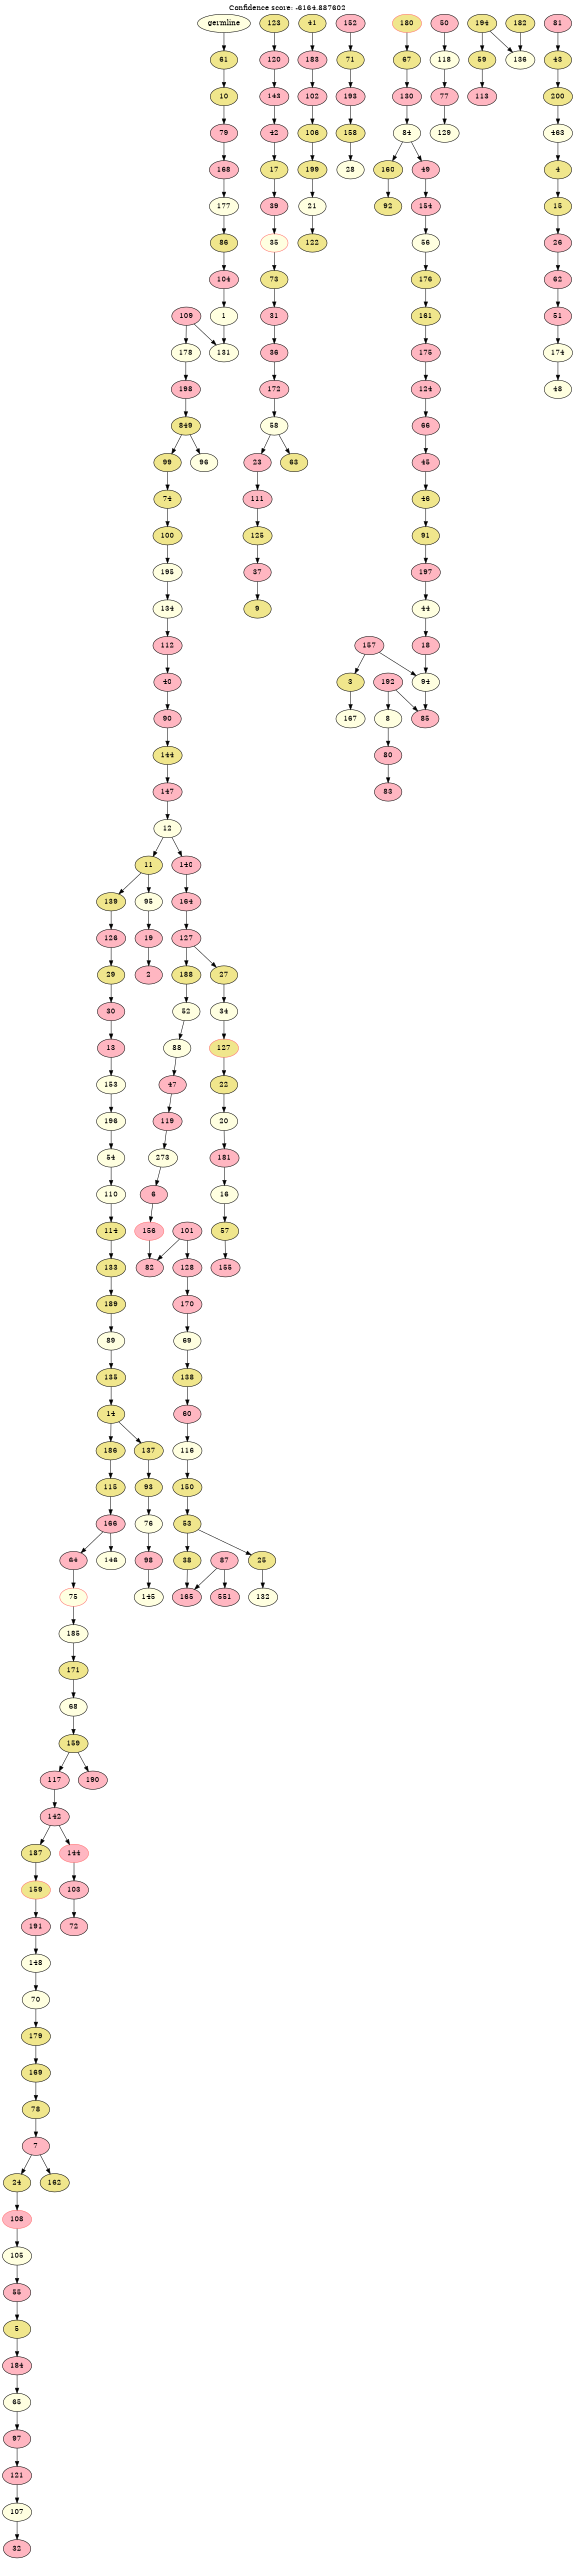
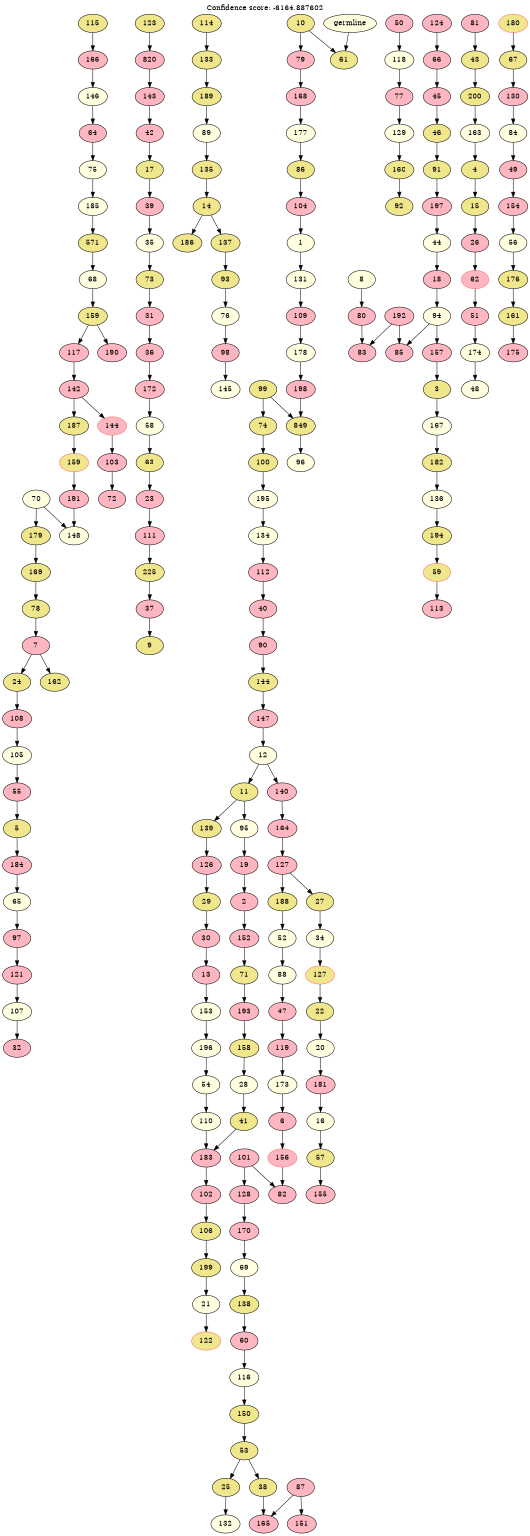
edge "194" -> "136": reversed
node "120": label "120" -> "820"
node "59": color black -> indianred1
edge "61" -> "10": reversed
node "463": label "463" -> "163"
edge "84" -> "160": now "129" -> "160"
node "35": color indianred1 -> black
node "122": color black -> indianred1
node "62": color black -> indianred1
edge "109" -> "131": reversed
edge "175" -> "124": removed
edge "849" -> "99": reversed
edge "58" -> "23": now "63" -> "23"
edge "167" -> "182": added
node "125": label "125" -> "225"
edge "157" -> "94": reversed
edge "192" -> "8": now "192" -> "83"
edge "2" -> "152": added
edge "28" -> "41": added
node "273": label "273" -> "173"
edge "110" -> "114": now "110" -> "183"
edge "186" -> "115": removed
edge "166" -> "64": now "146" -> "64"
node "75": color indianred1 -> black
node "551": label "551" -> "151"
node "171": label "171" -> "571"
edge "148" -> "70": reversed
node "108": color indianred1 -> black
